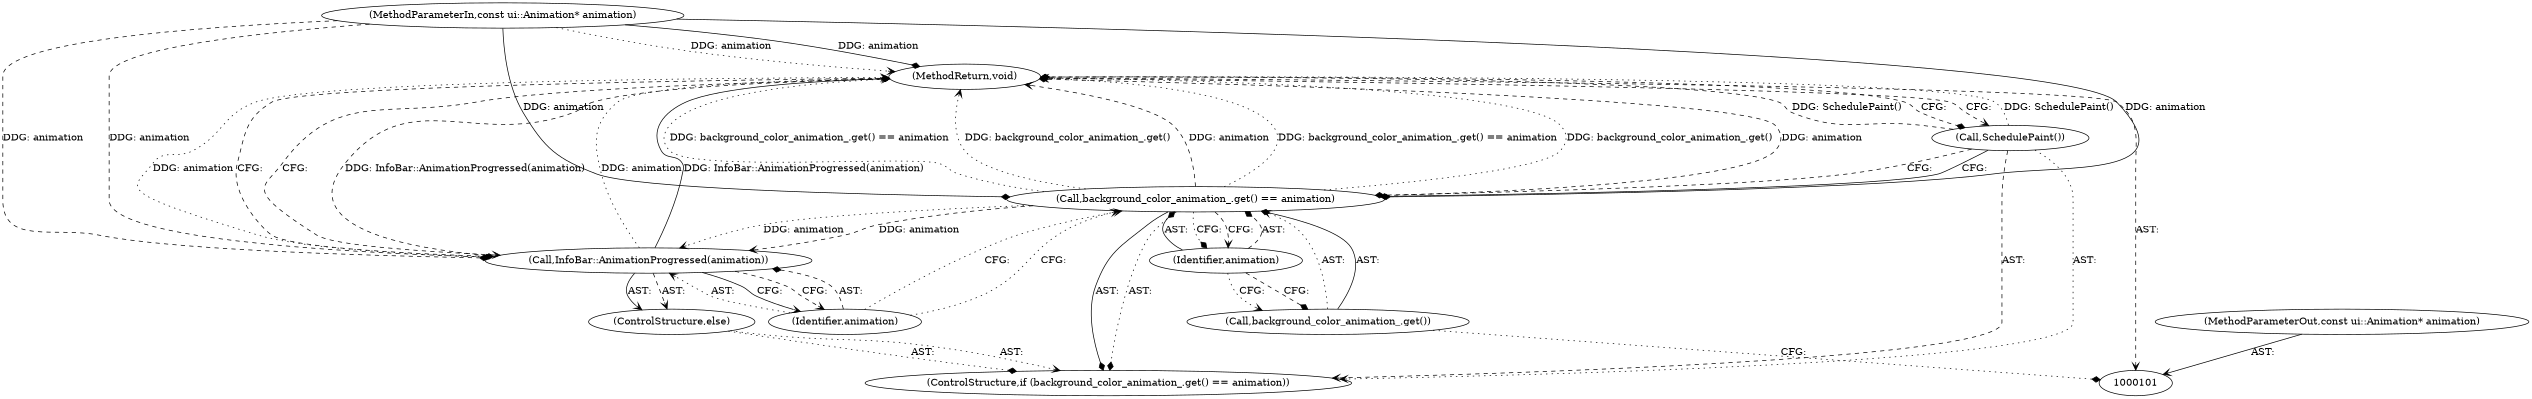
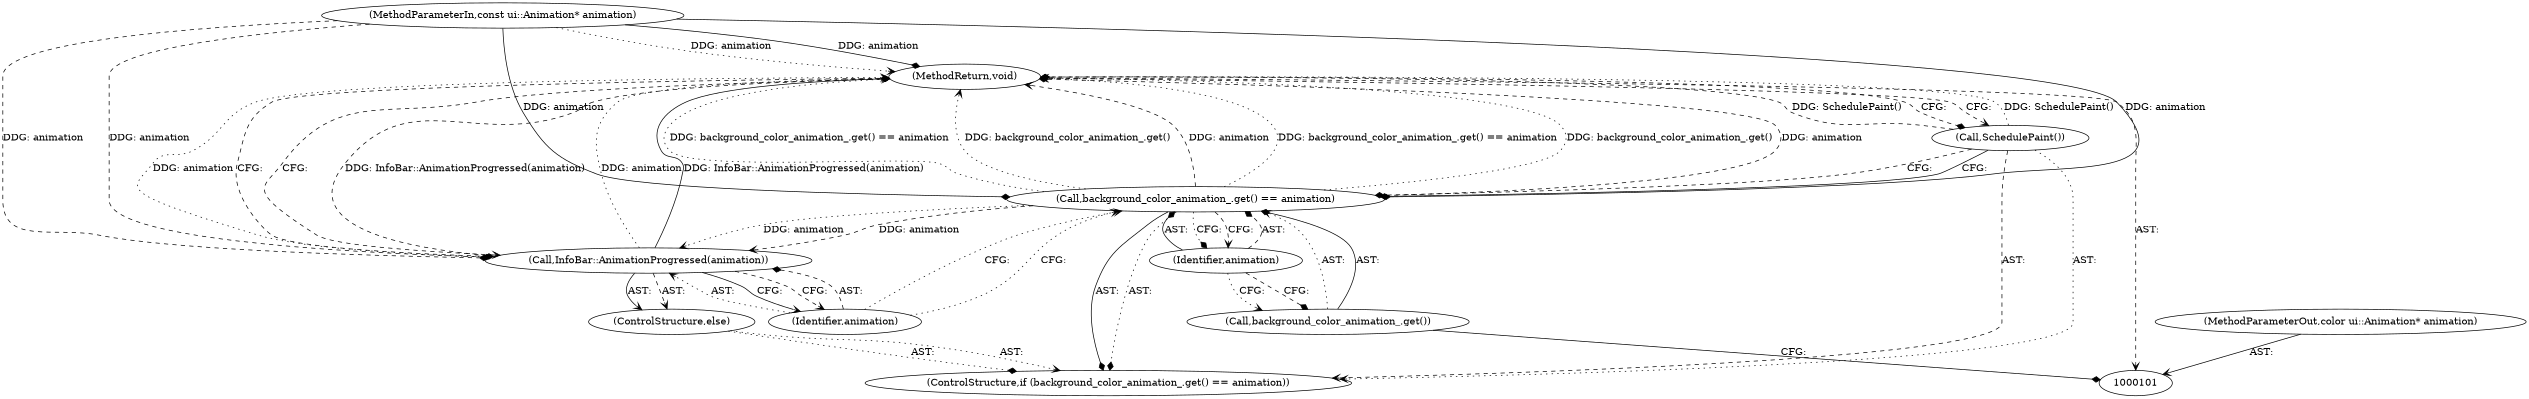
node "(MethodParameterOut,const ui::Animation* animation)": label "(MethodParameterOut,const ui::Animation* animation)" -> "(MethodParameterOut,color ui::Animation* animation)"
edge "(Call,background_color_animation_.get())" -> "1000101": style dotted -> solid
